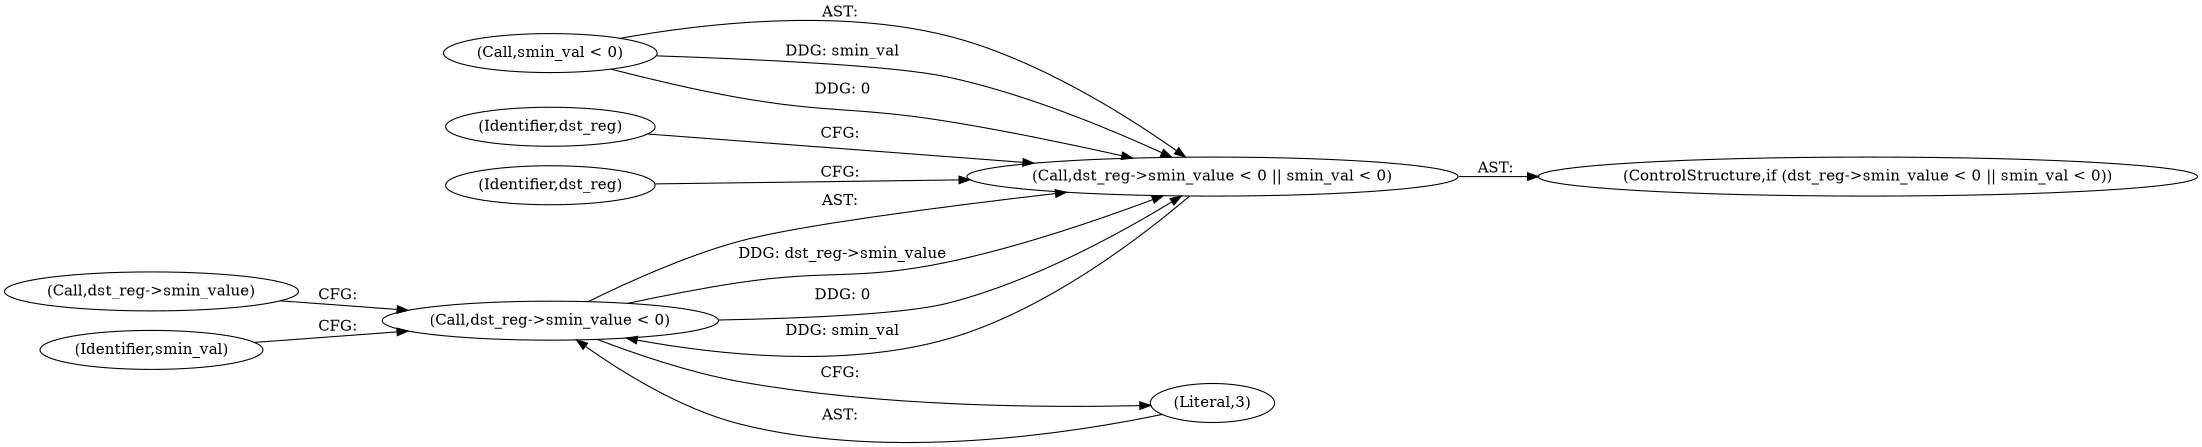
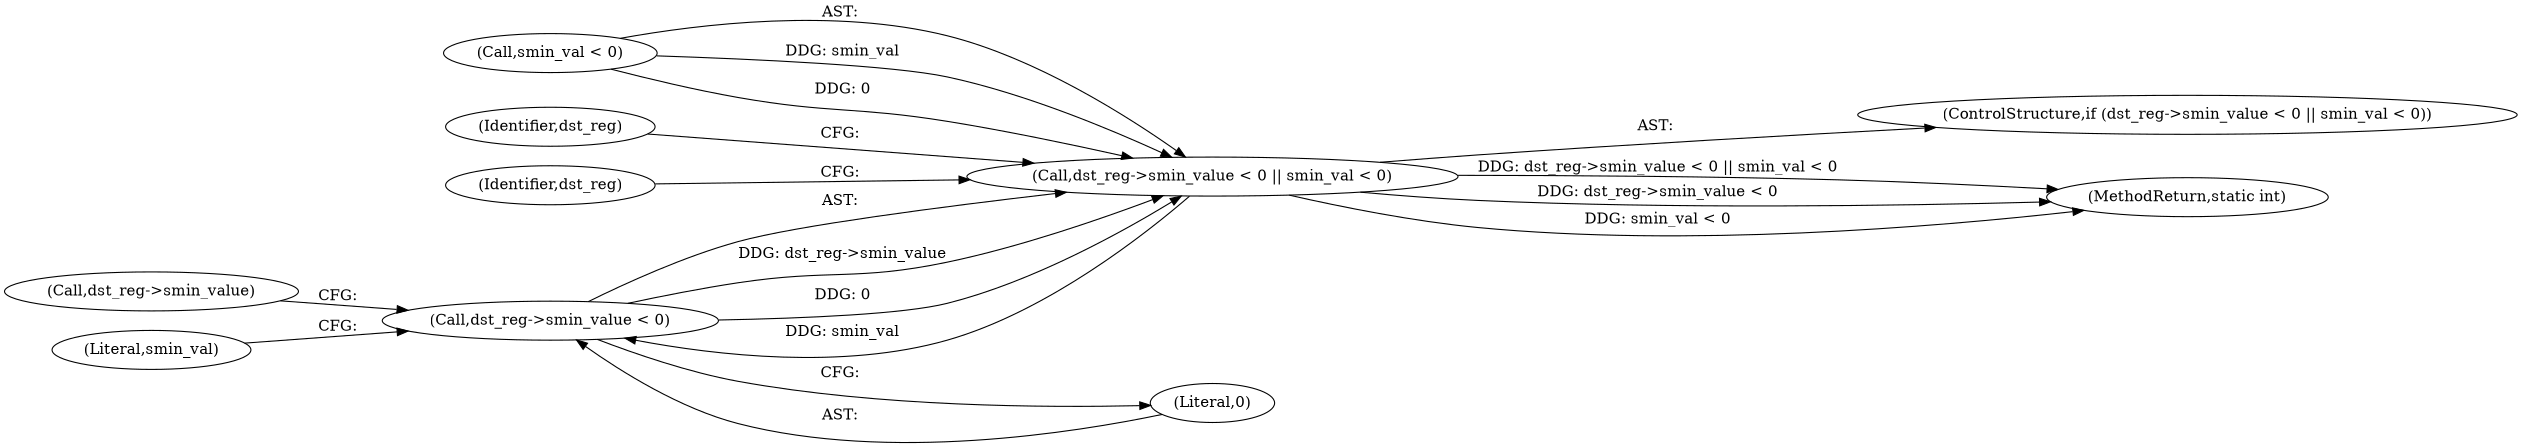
node "(MethodReturn,static int)": added
node "(Identifier,smin_val)": label "(Identifier,smin_val)" -> "(Literal,smin_val)"
node "(Literal,3)": label "(Literal,3)" -> "(Literal,0)"
